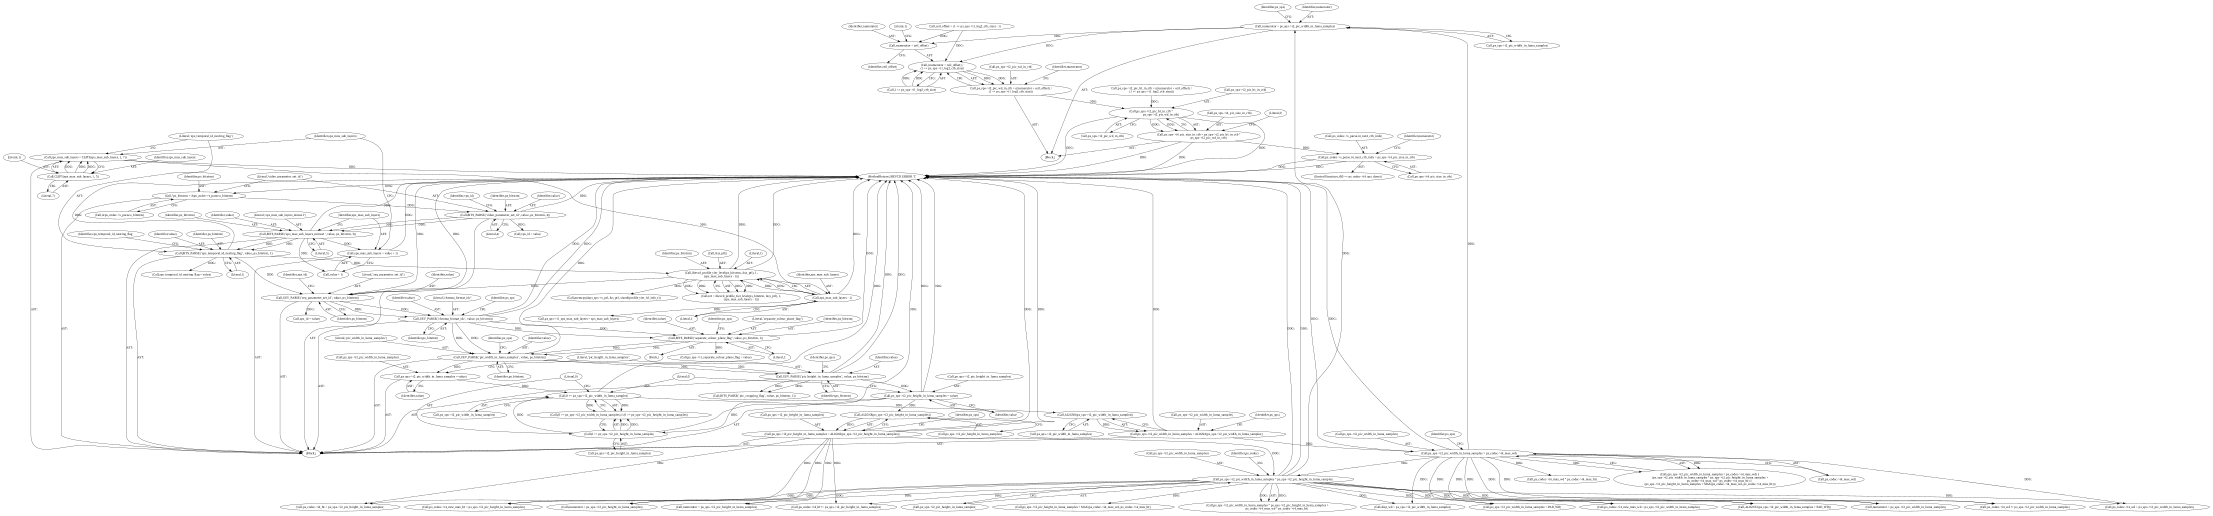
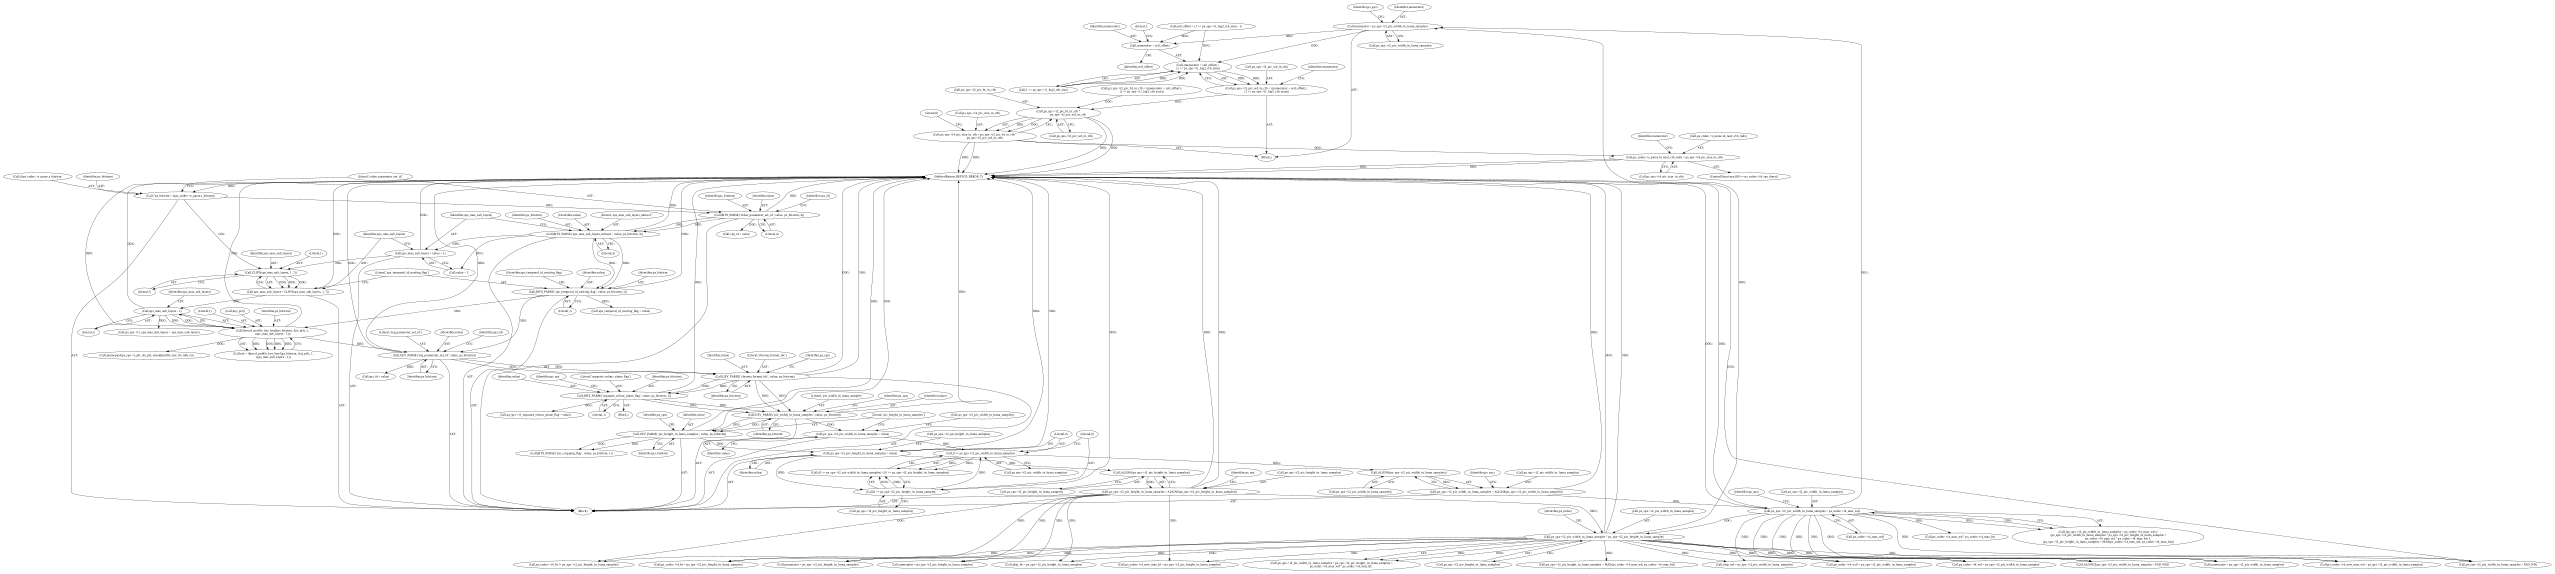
edge "(Call,*ps_bitstrm = &ps_codec->s_parse.s_bitstrm)" -> "(Call,&ps_codec->s_parse.s_bitstrm)": now "(Call,*ps_bitstrm = &ps_codec->s_parse.s_bitstrm)" -> "(Call,CLIP3(sps_max_sub_layers, 1, 7))"
edge "(Call,sps_max_sub_layers = value + 1)" -> "(Call,CLIP3(sps_max_sub_layers, 1, 7))": added, label "DDG:"
edge "(Call,0 >= ps_sps->i2_pic_width_in_luma_samples)" -> "(MethodReturn,IHEVCD_ERROR_T)": now "(Call,ps_sps->i2_pic_width_in_luma_samples + PAD_WD)" -> "(MethodReturn,IHEVCD_ERROR_T)"
node "(Call,disp_ht = ps_sps->i2_pic_height_in_luma_samples)": added
